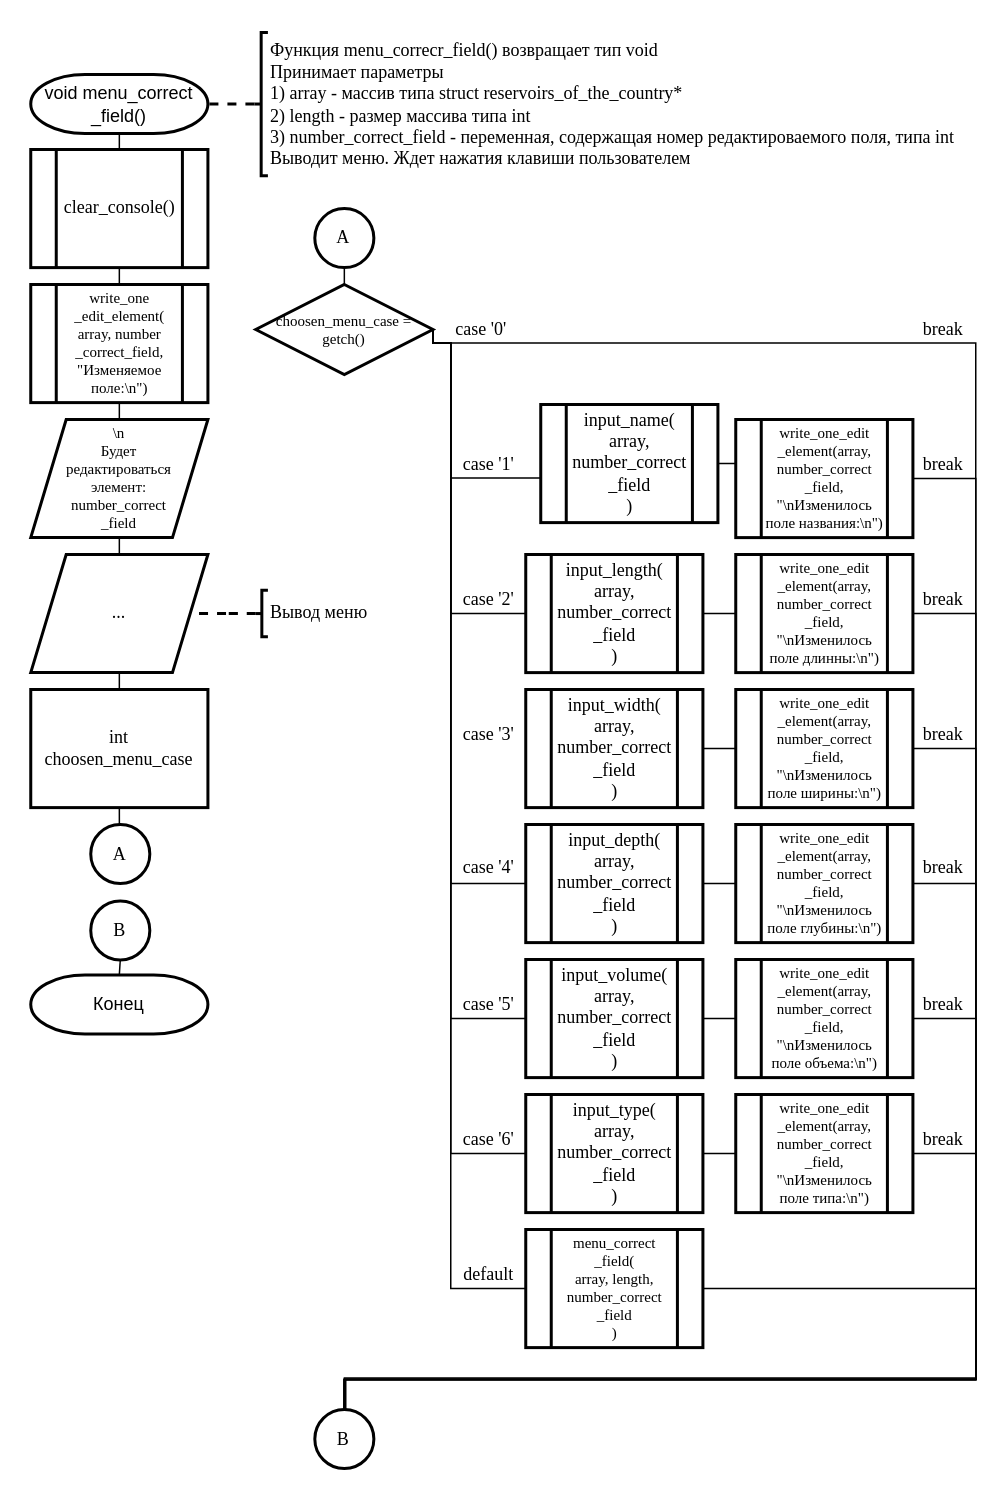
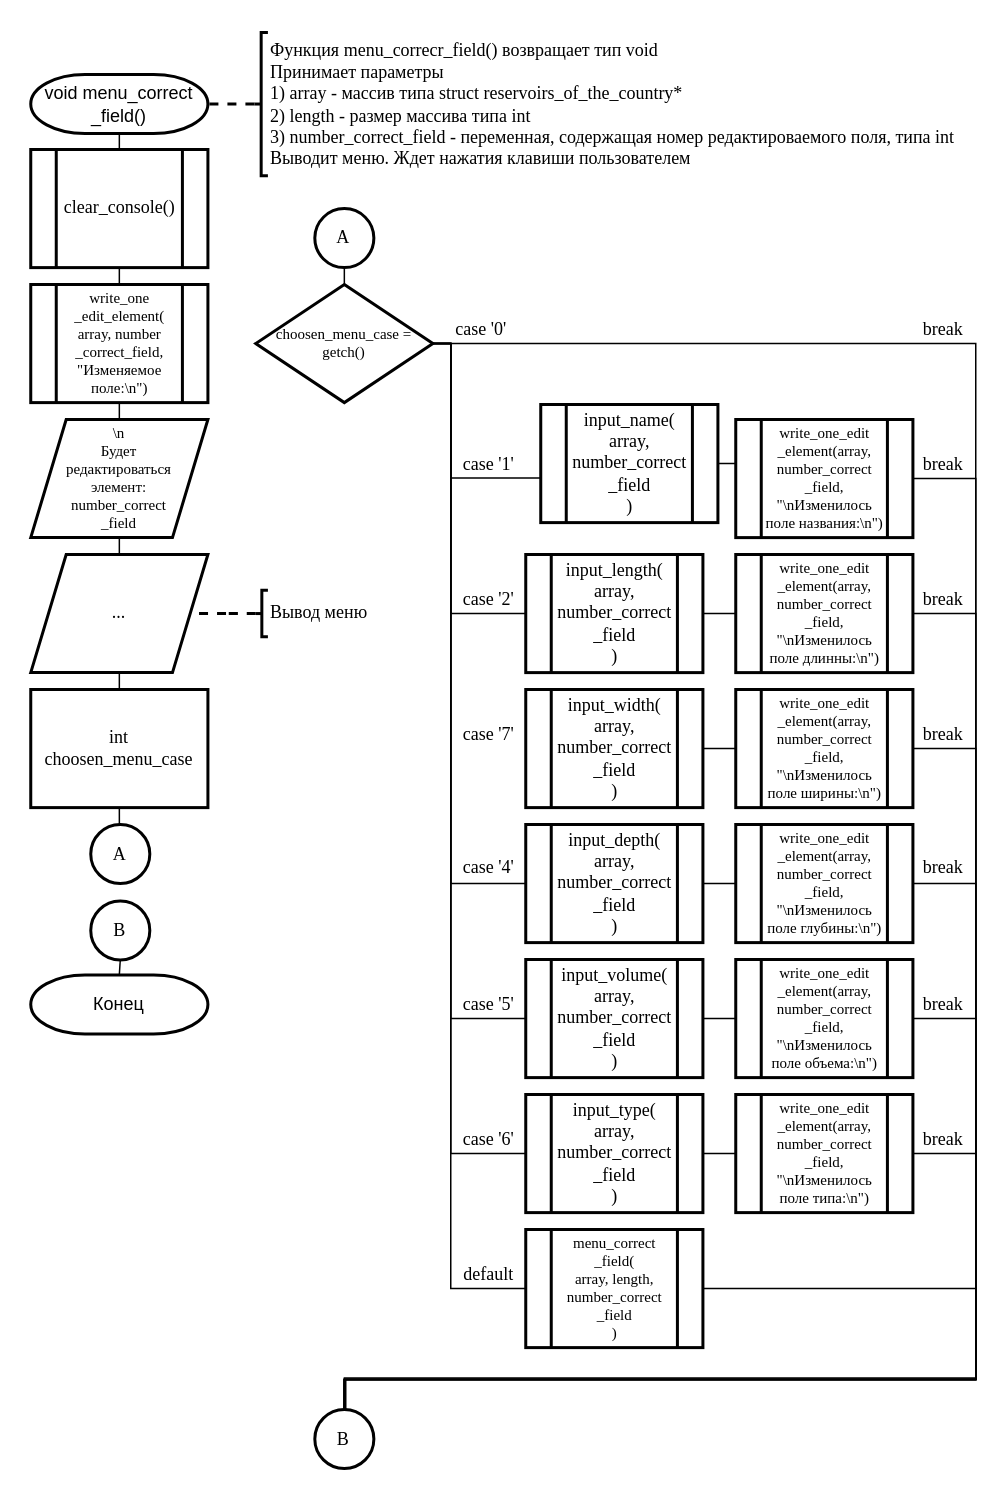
node "choosen_menu_case = getch()": size 177x90 -> 177x118
node "case '3'": label "case '3'" -> "case '7'"
